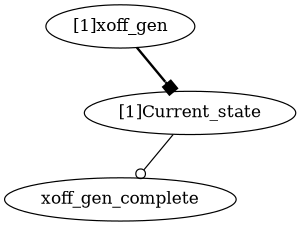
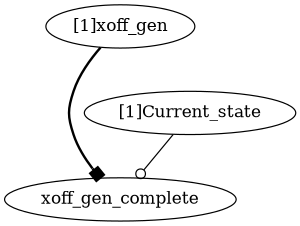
edge "[1]xoff_gen" -> "[1]Current_state": now "[1]xoff_gen" -> "xoff_gen_complete"
